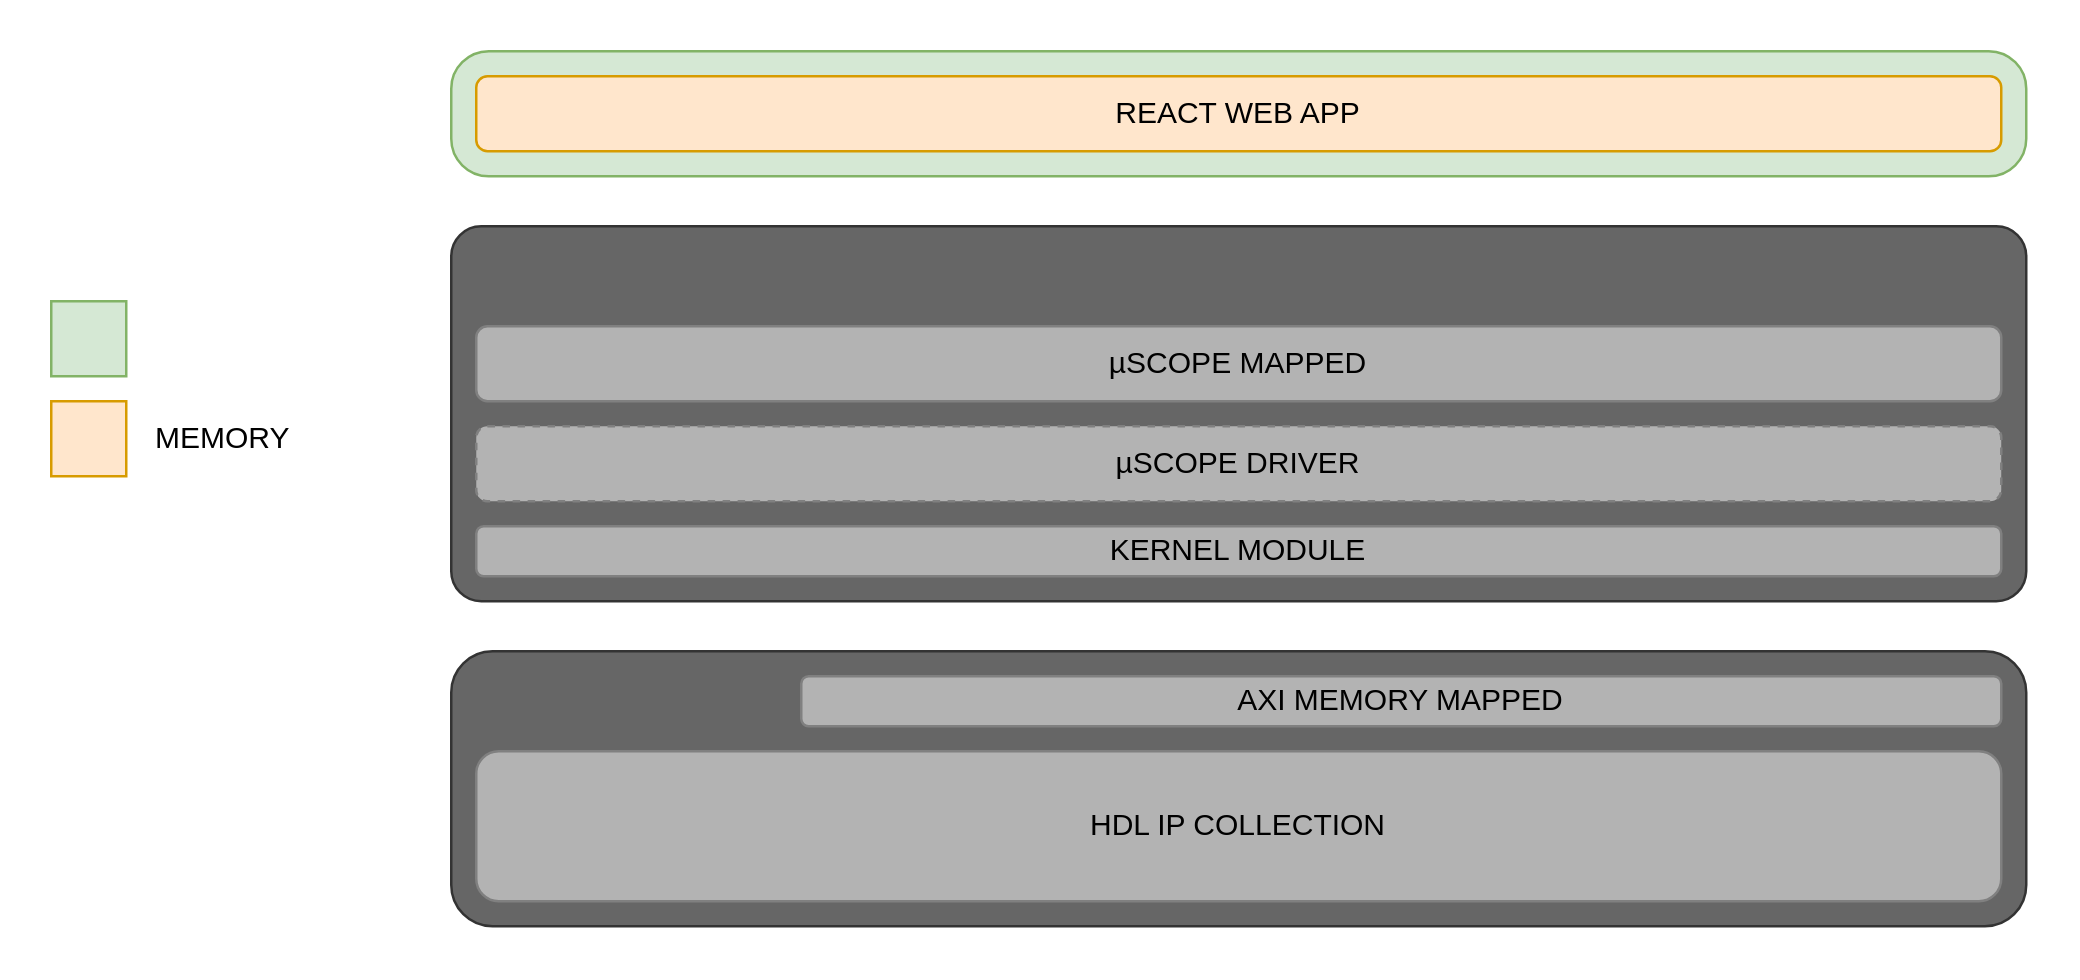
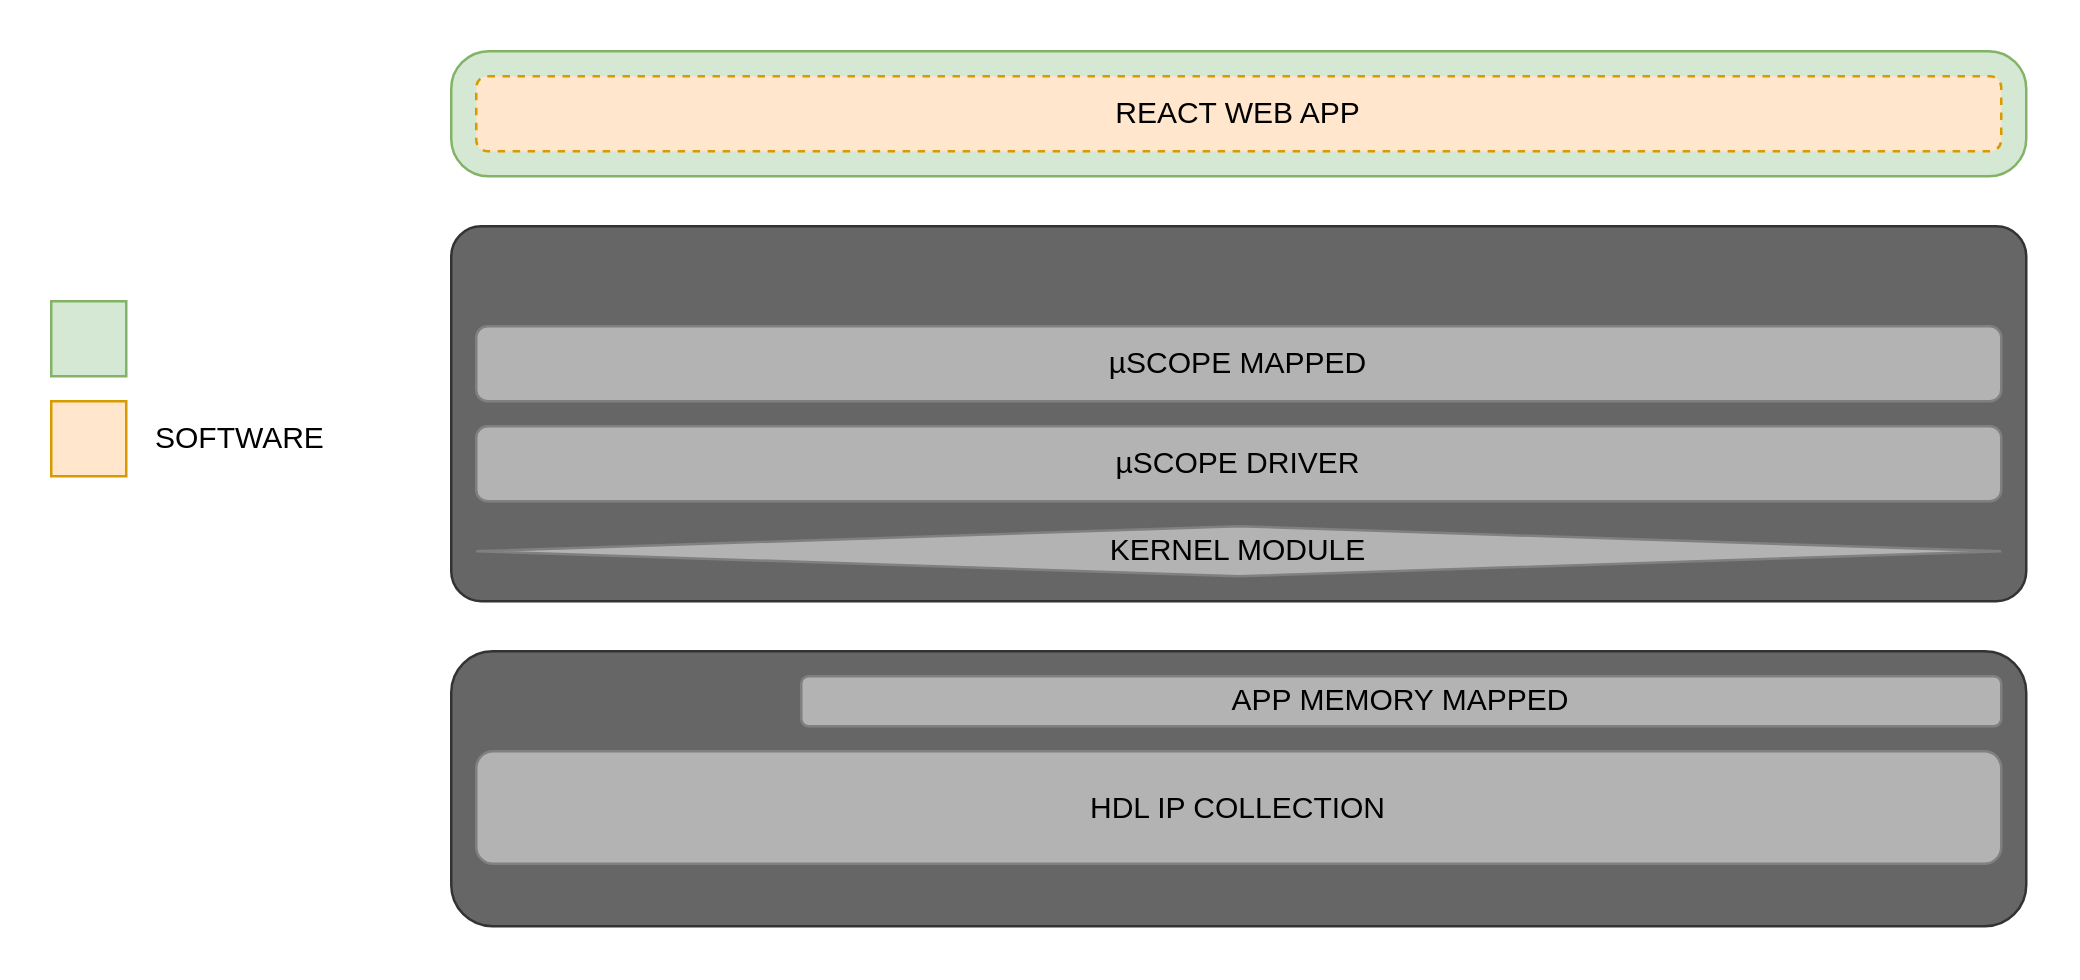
node "REACT WEB APP": style solid -> dashed
node "MEMORY": label "MEMORY" -> "SOFTWARE"
node "µSCOPE DRIVER": style dashed -> solid
node "KERNEL MODULE": shape rounded rectangle -> diamond
node "AXI MEMORY MAPPED": label "AXI MEMORY MAPPED" -> "APP MEMORY MAPPED"
node "HDL IP COLLECTION": size 1525x150 -> 1525x113
